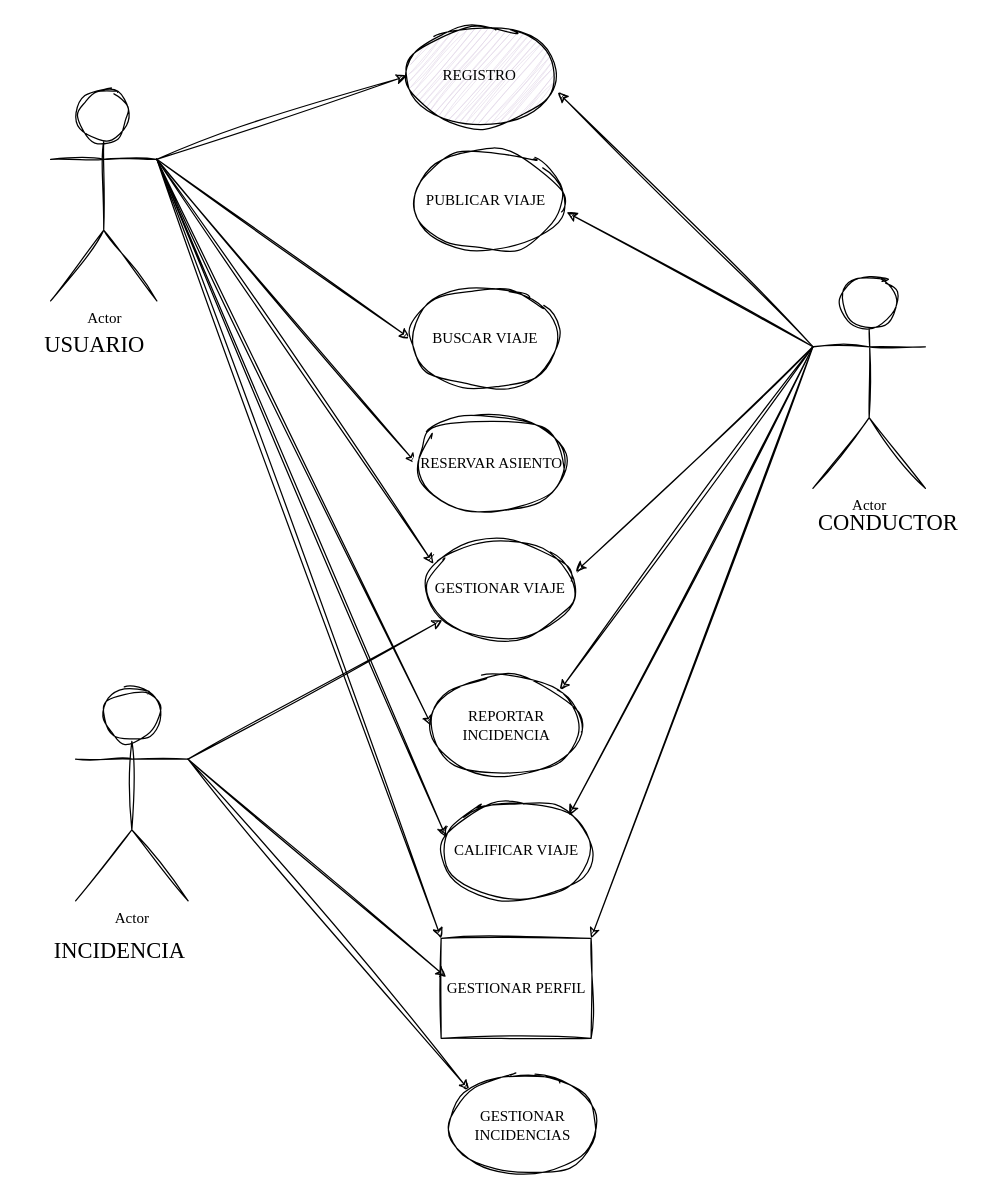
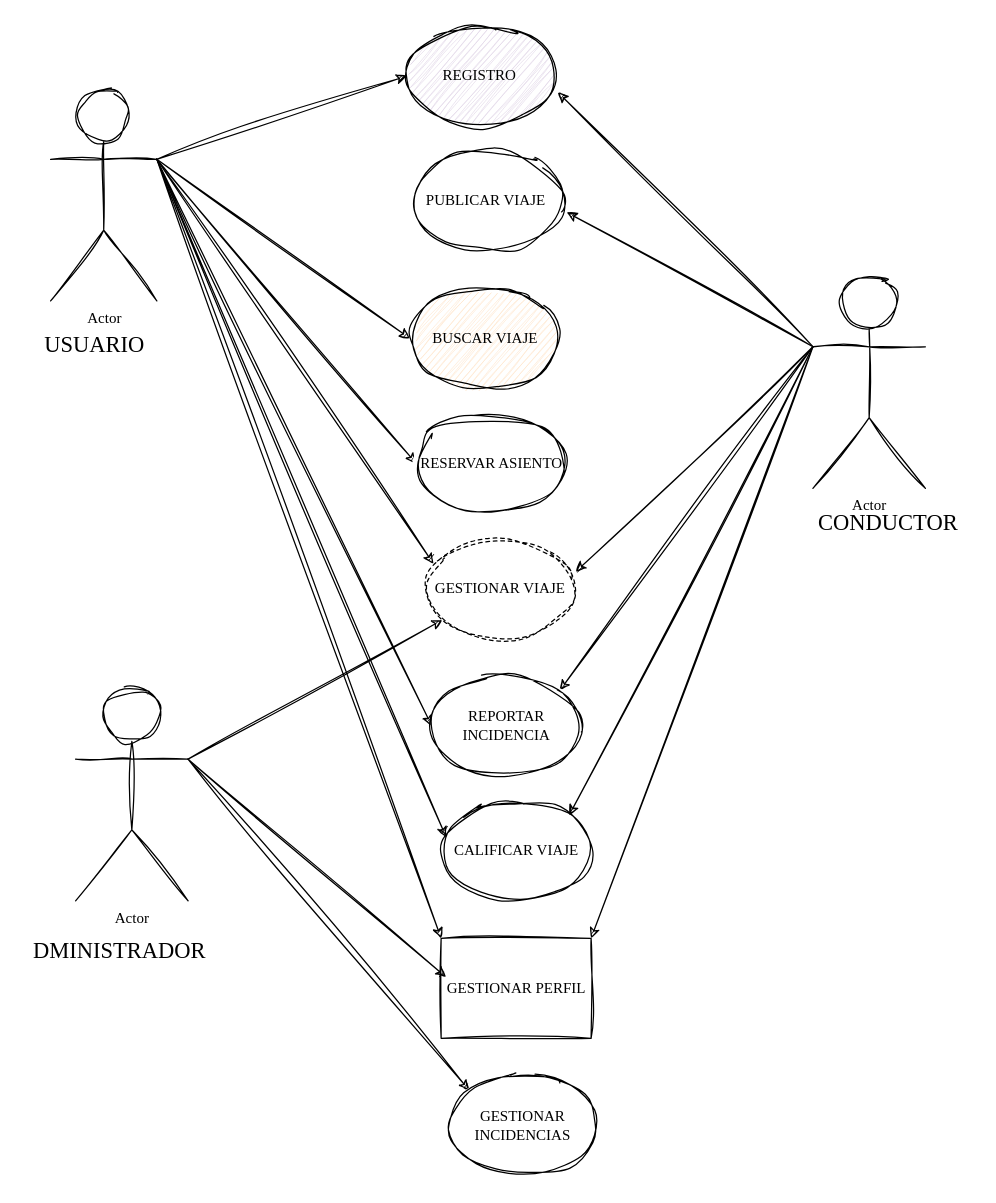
node "BUSCAR VIAJE": fillcolor #ffffff -> #ffe6cc
node "GESTIONAR VIAJE": style solid -> dashed
node "INCIDENCIA": label "INCIDENCIA" -> "DMINISTRADOR"
